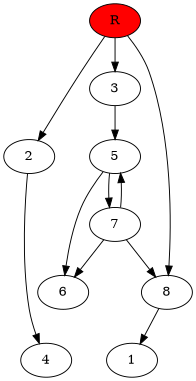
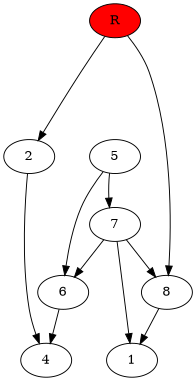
node "3": removed
edge "7" -> "5": now "7" -> "1"
edge "6" -> "4": added
